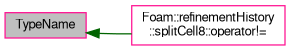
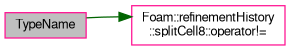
edge "Foam::refinementHistory ::splitCell8::operator!=" -> "TypeName": reversed
